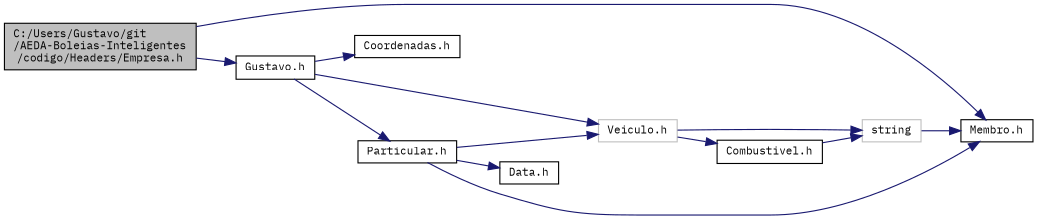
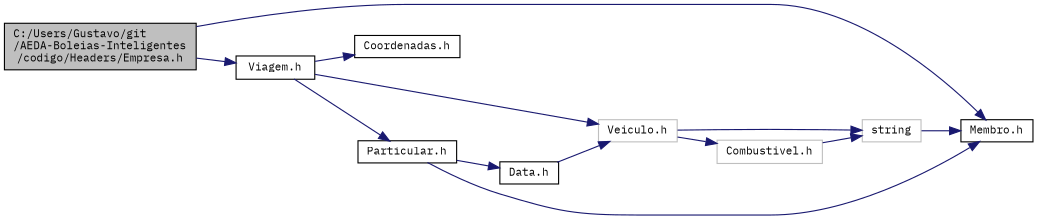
node "Gustavo.h": label "Gustavo.h" -> "Viagem.h"
edge "Particular.h" -> "Veiculo.h": now "Data.h" -> "Veiculo.h"
node "Combustivel.h": color black -> grey75
